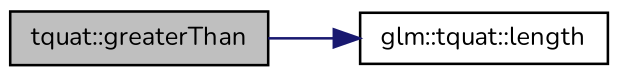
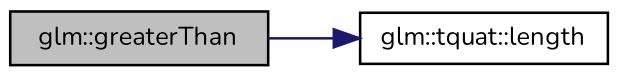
node "tquat::greaterThan": label "tquat::greaterThan" -> "glm::greaterThan"
